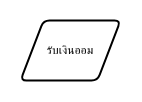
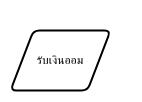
node "รับเงินออม": moved (71, 51) -> (61, 61)
